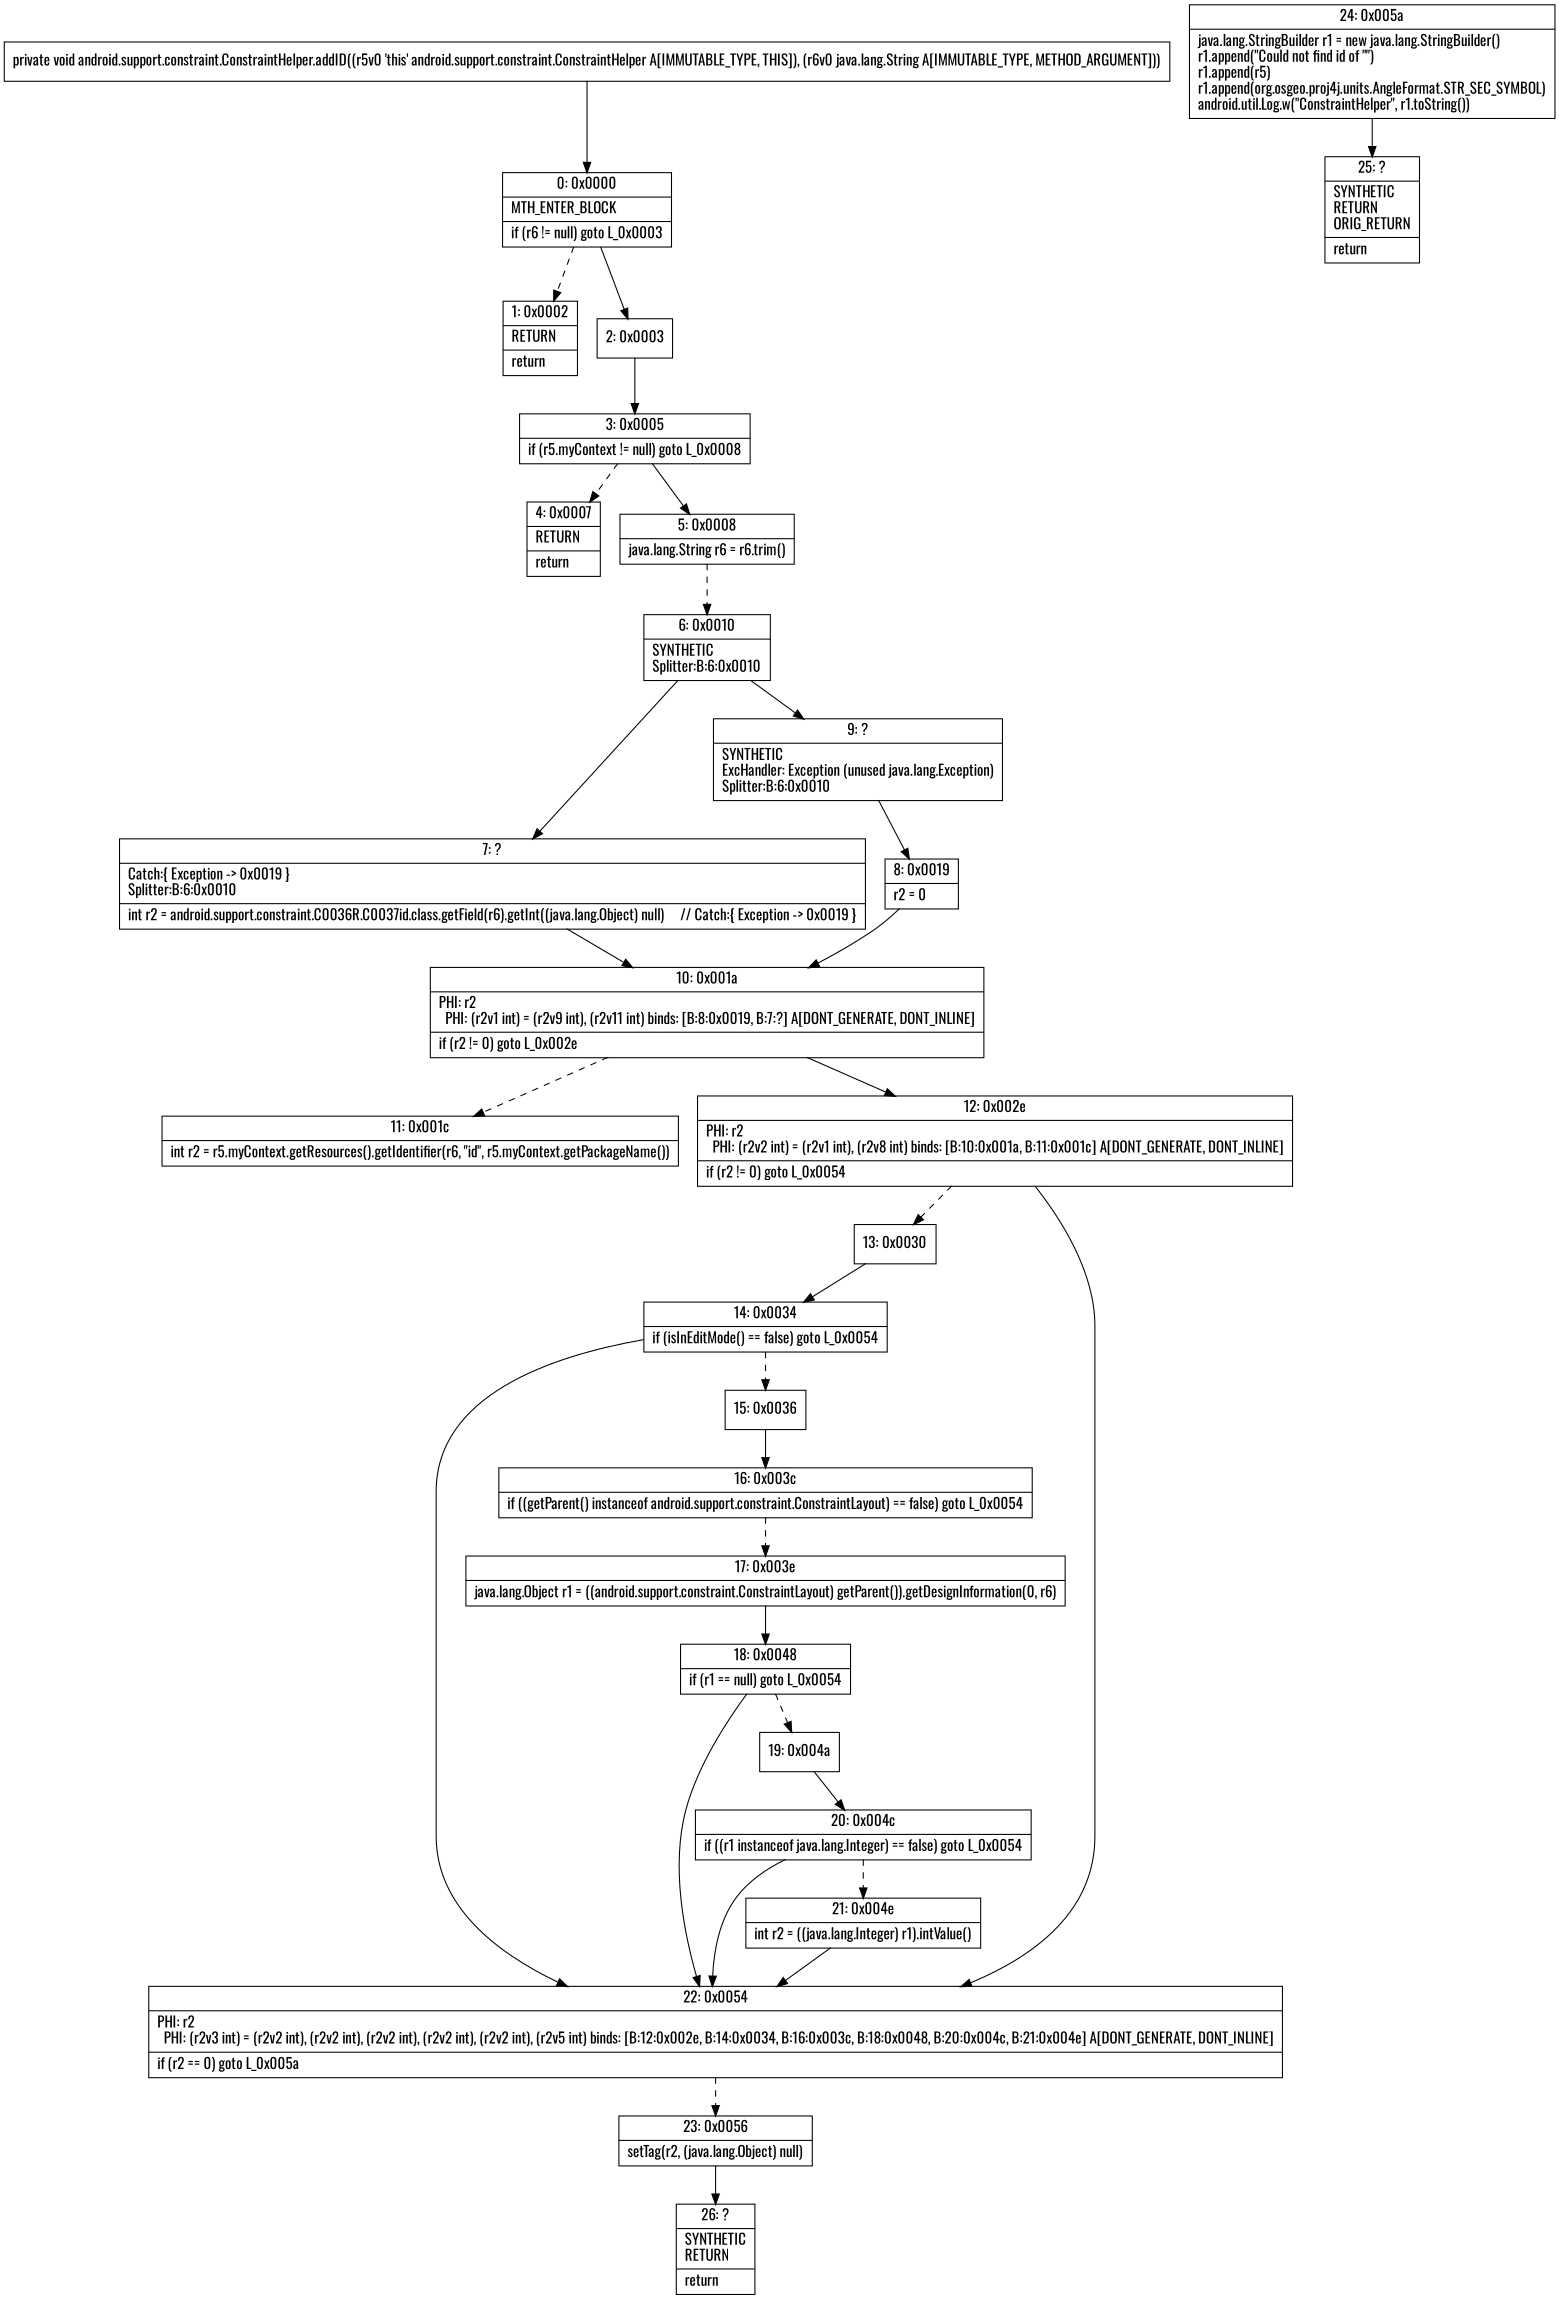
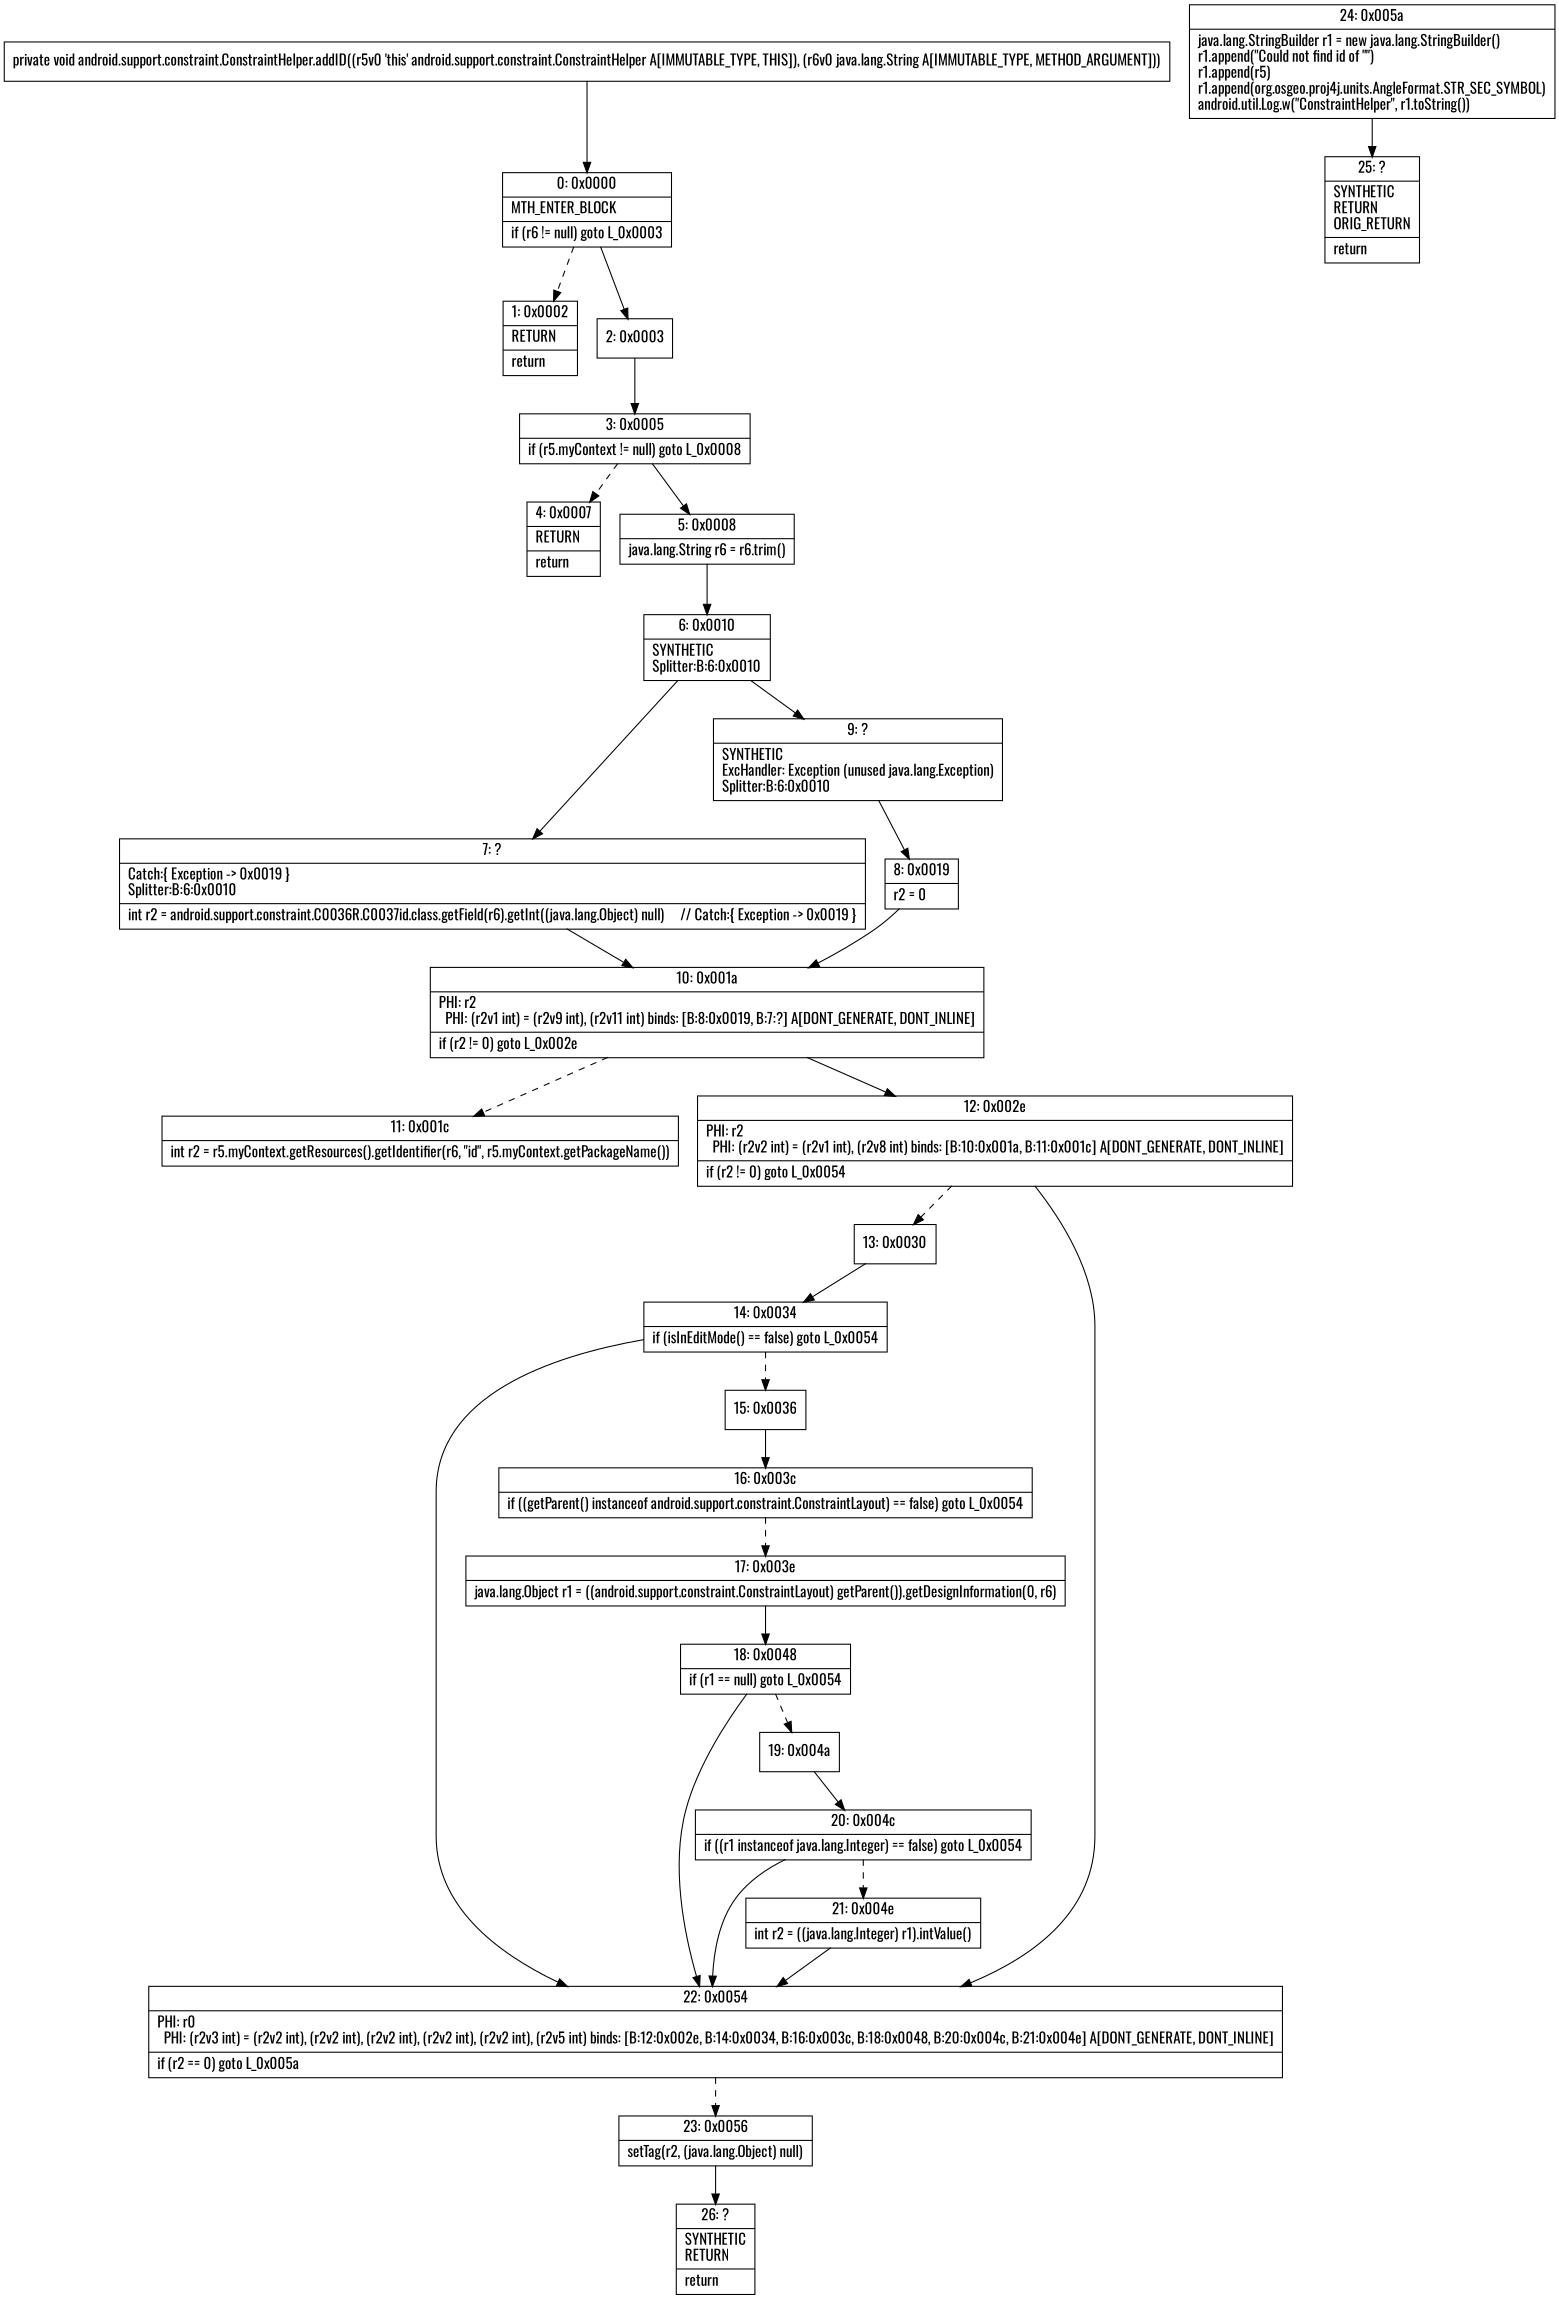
edge "5: 0x0008" -> "6: 0x0010": style dashed -> solid
node "22: 0x0054": text "PHI: r2" -> "PHI: r0"
